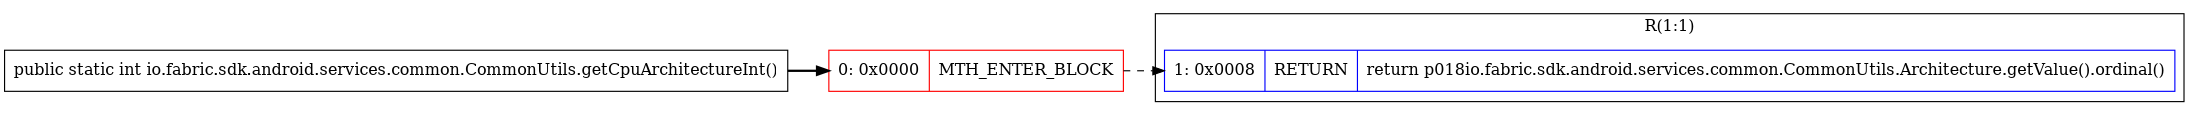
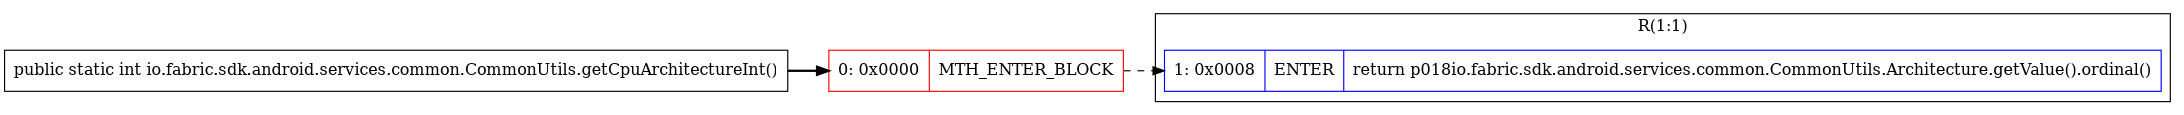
node "1: 0x0008": text "RETURN" -> "ENTER"
